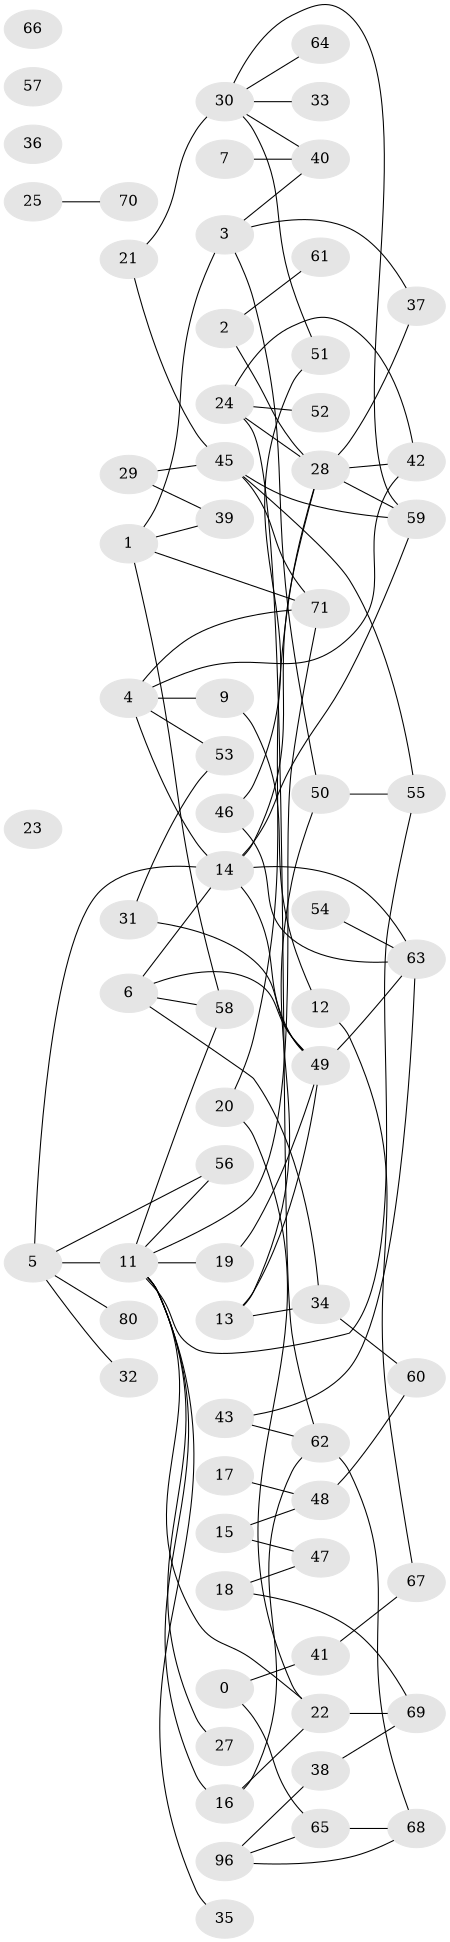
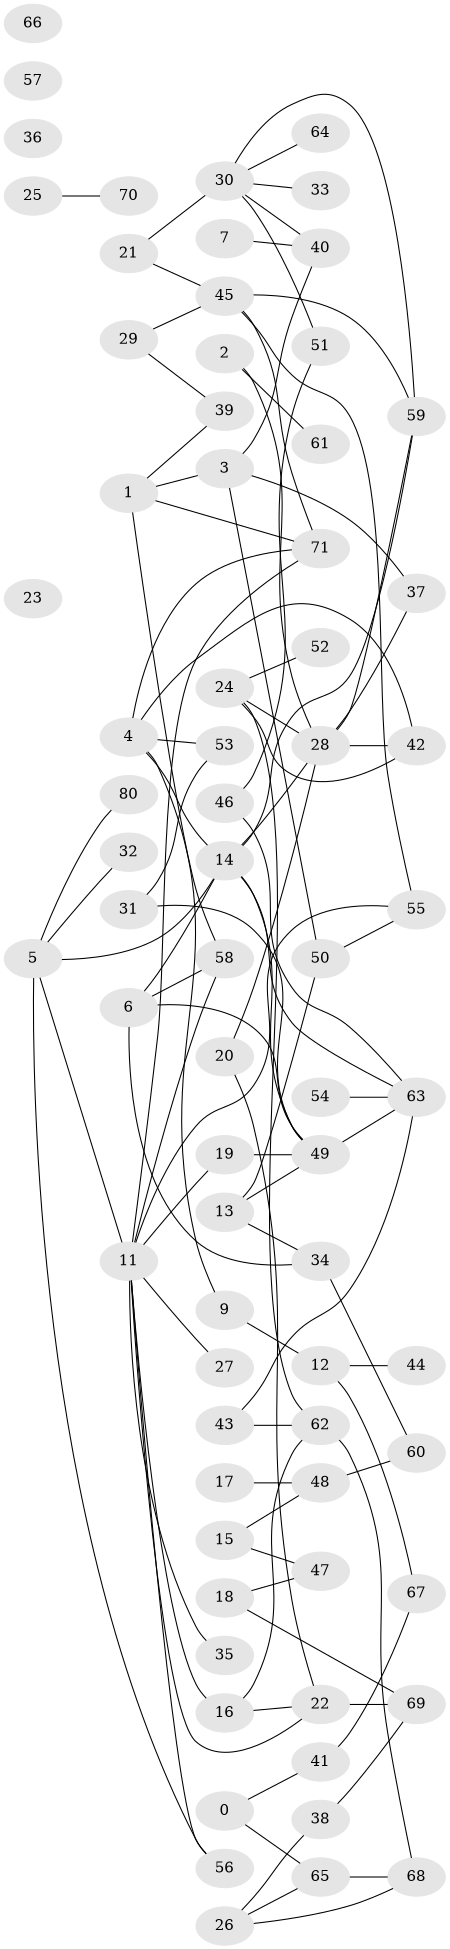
node "44": added
node "96": label "96" -> "26"
